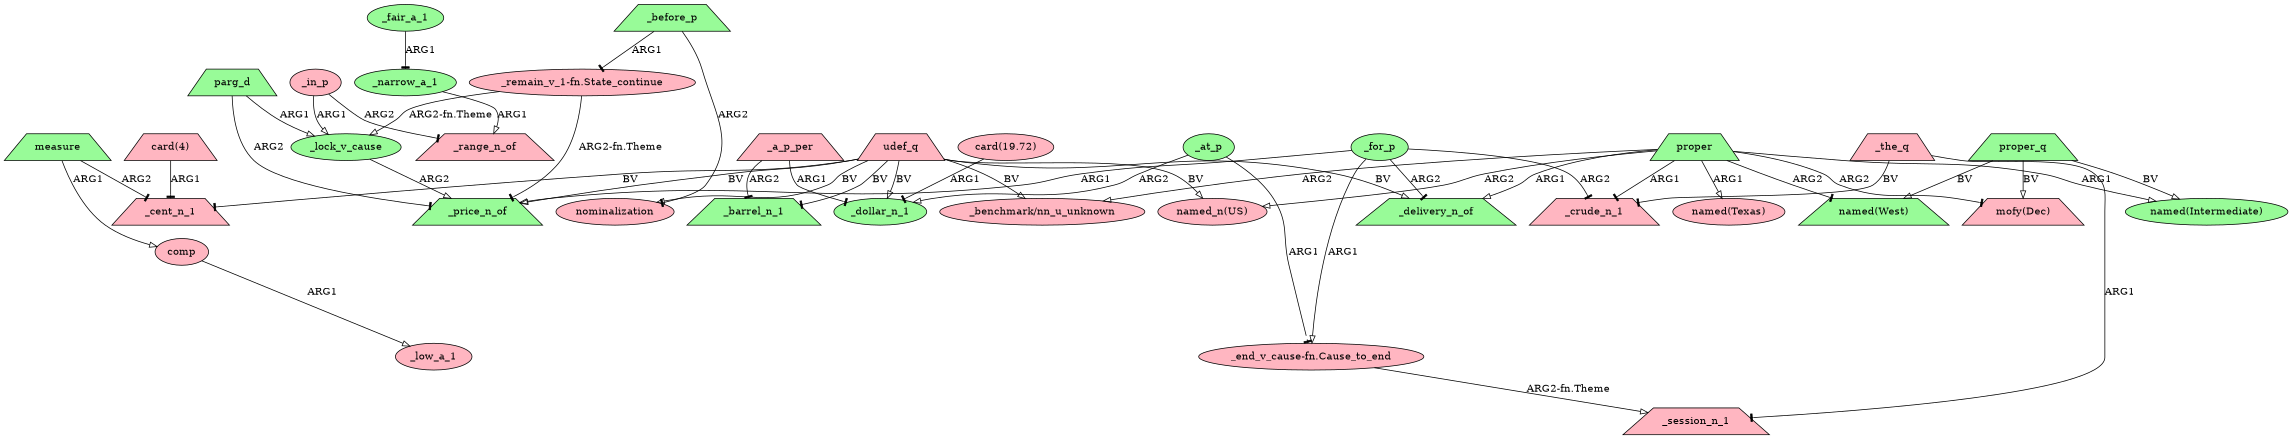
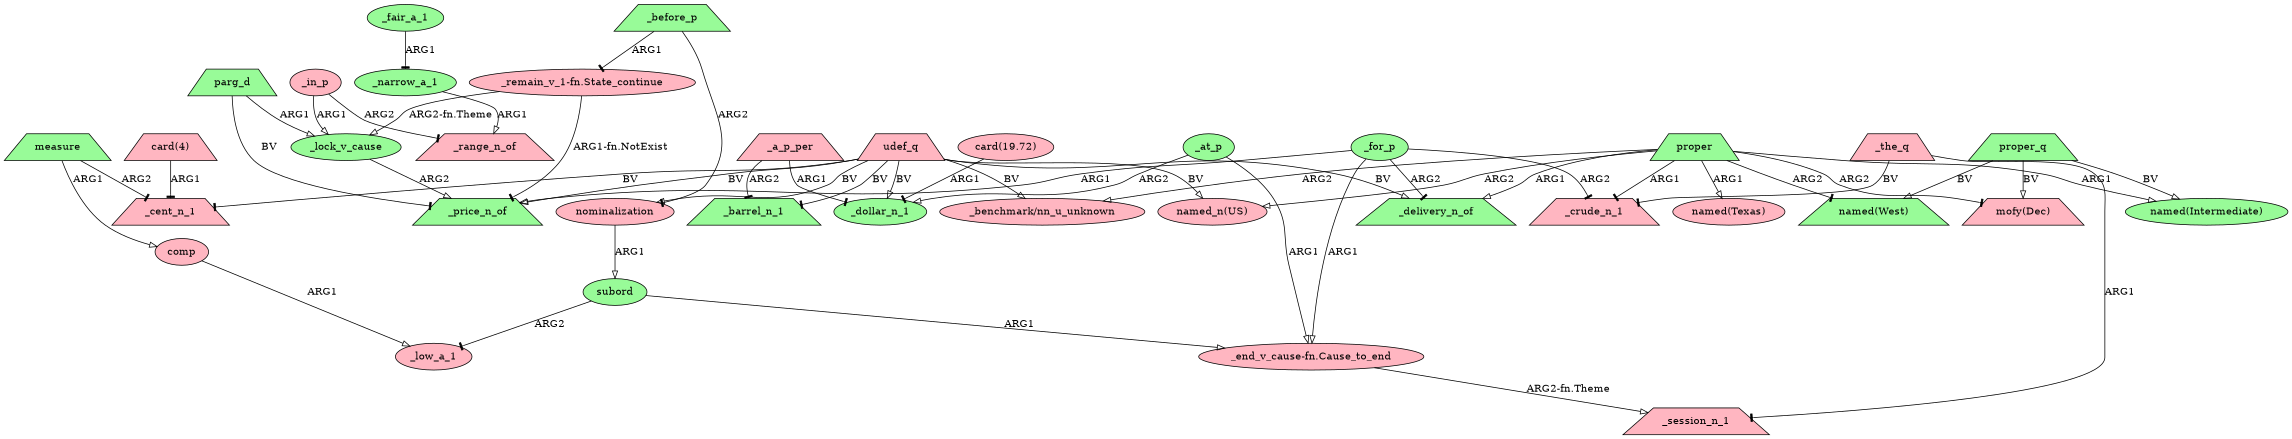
edge "parg_d" -> "_price_n_of": label "ARG2" -> "BV"
edge "_remain_v_1-fn.State_continue" -> "_price_n_of": label "ARG2-fn.Theme" -> "ARG1-fn.NotExist"
edge "_at_p" -> "_end_v_cause-fn.Cause_to_end": arrowhead tee -> onormal
node "subord": added
